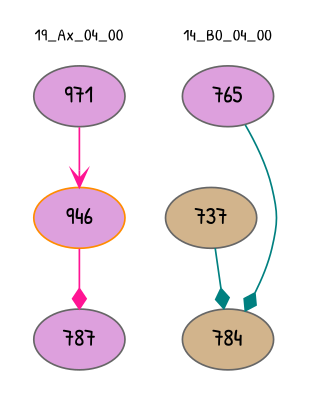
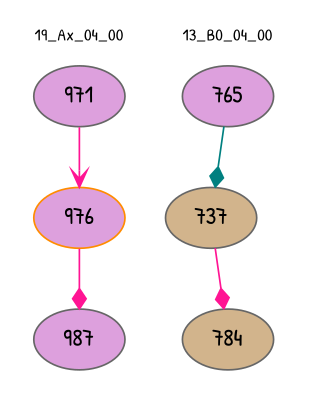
cluster "14_B0_04_00": label "14_B0_04_00" -> "13_B0_04_00"
edge "765" -> "784": now "765" -> "737"
node "946": label "946" -> "976"
edge "737" -> "784": color teal -> deeppink
node "787": label "787" -> "987"
